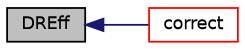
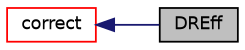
edge "correct" -> "DREff": reversed
